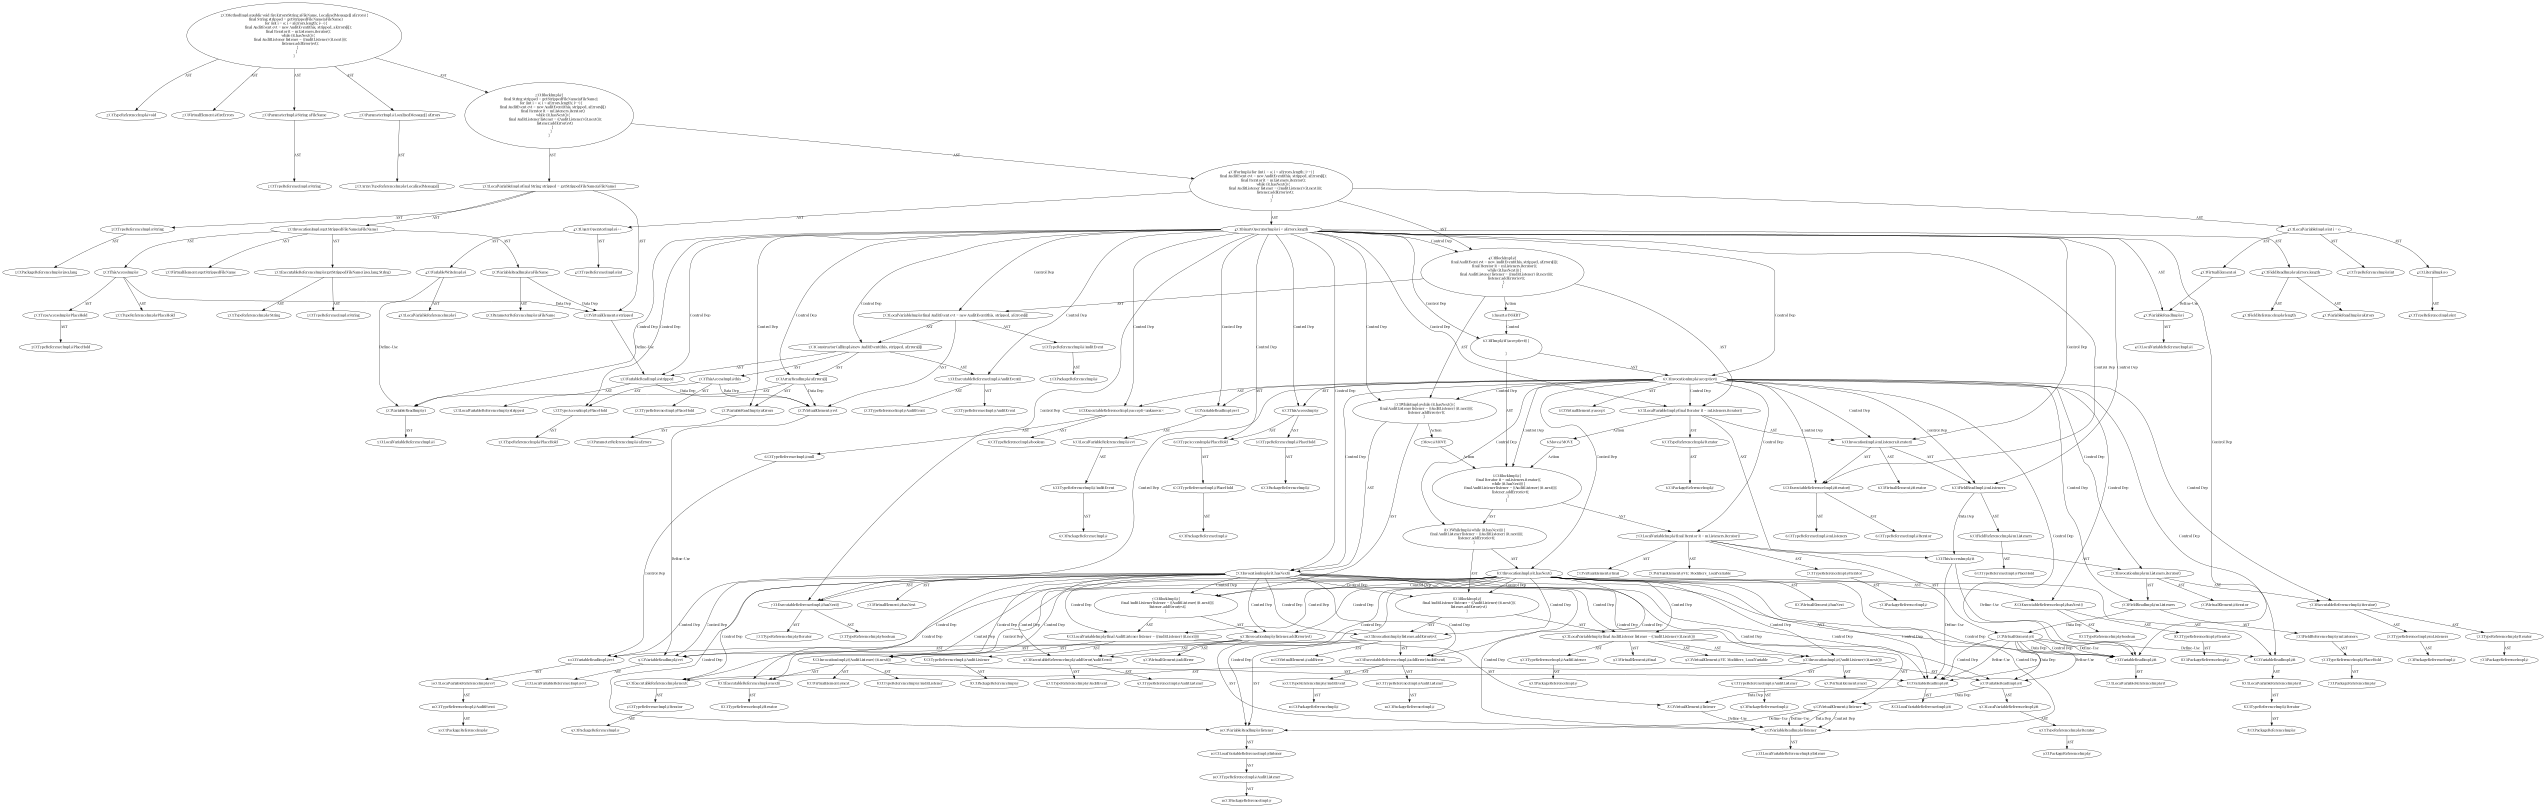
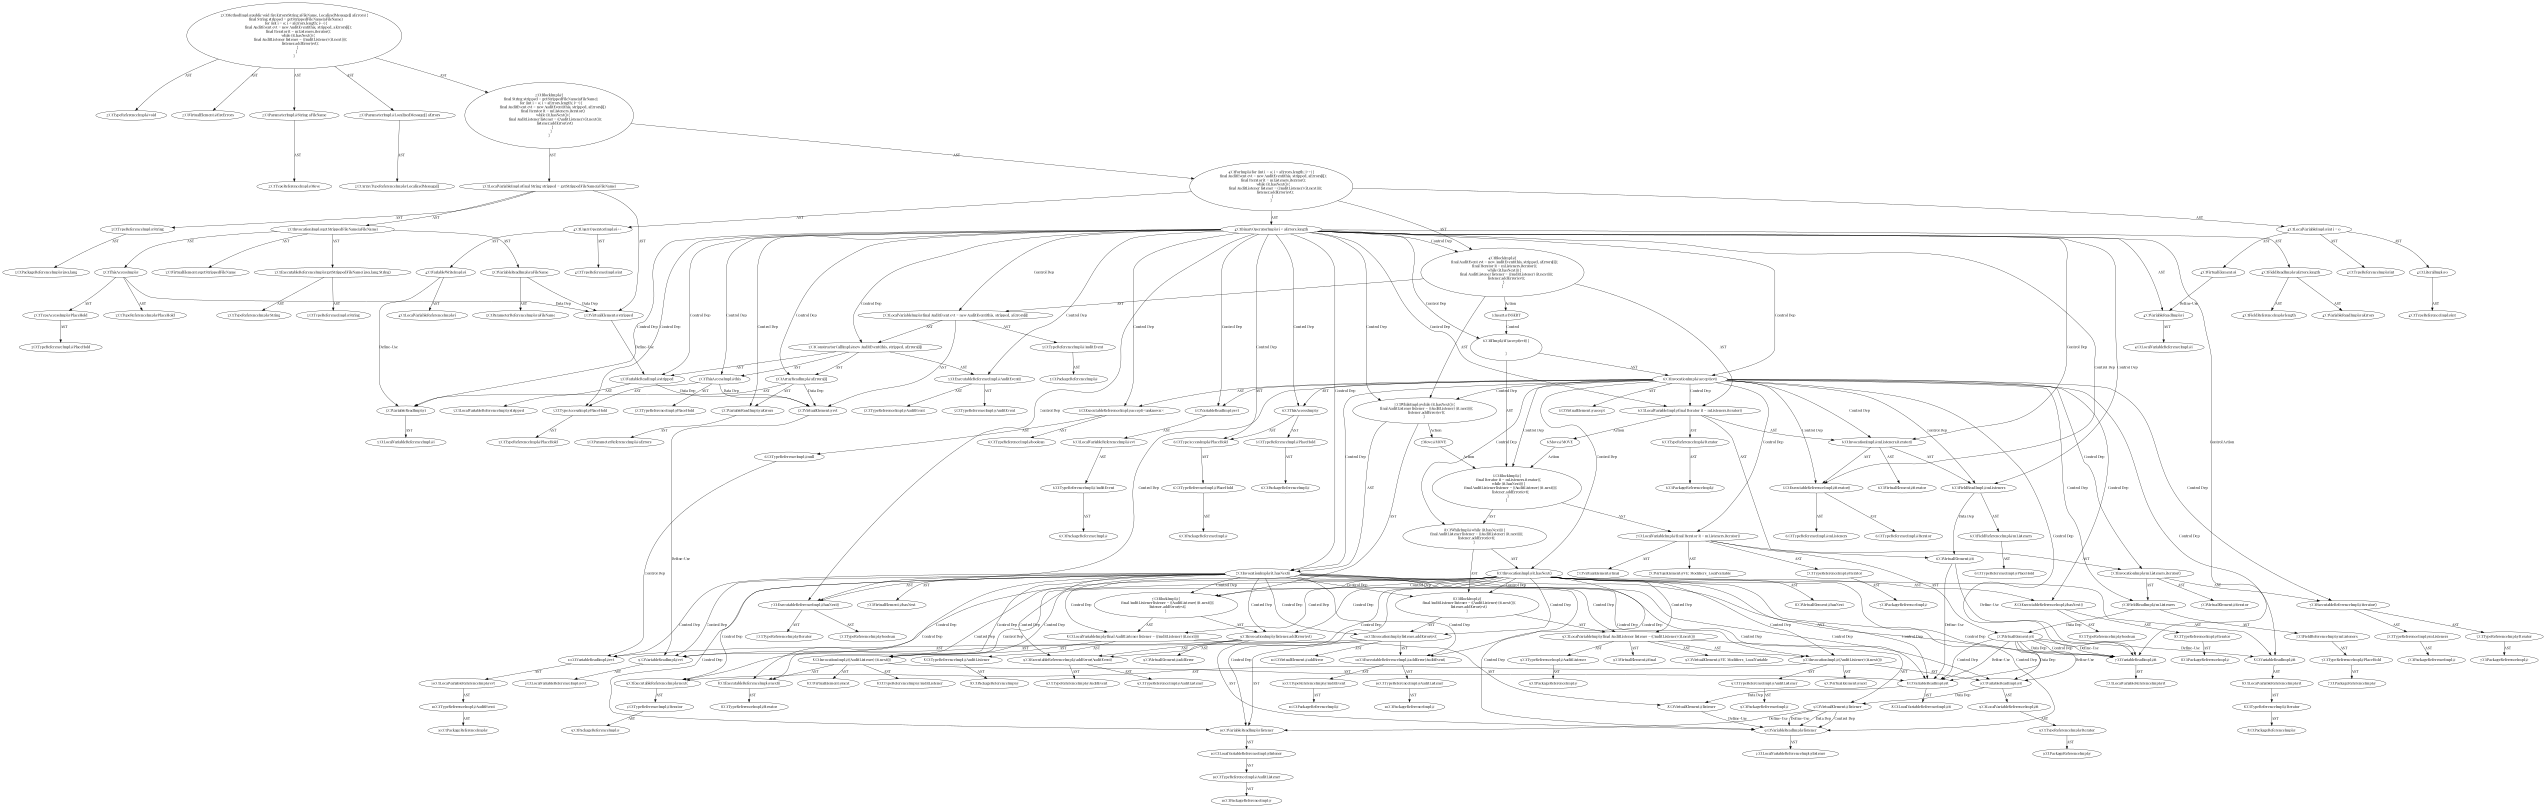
node "2:CtTypeReferenceImpl@String": label "2:CtTypeReferenceImpl@String" -> "2:CtTypeReferenceImpl@Move"
edge "4:CtBinaryOperatorImpl@i < aErrors.length" -> "5:CtThisAccessImpl@this": added, label "Control Dep"
edge "4:CtBinaryOperatorImpl@i < aErrors.length" -> "7:CtVariableReadImpl@it": label "Control Dep" -> "Control Action"
node "6:CtThisAccessImpl@it": label "6:CtThisAccessImpl@it" -> "6:CtVirtualElement@it"
